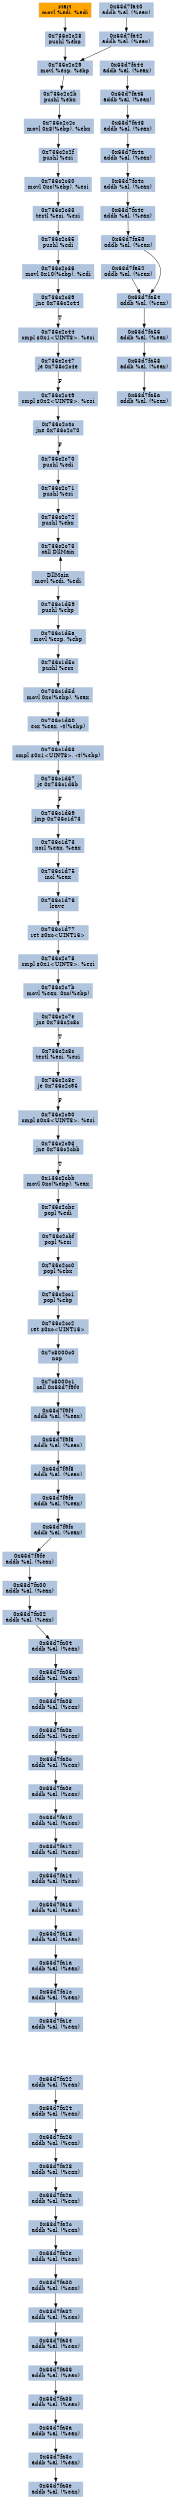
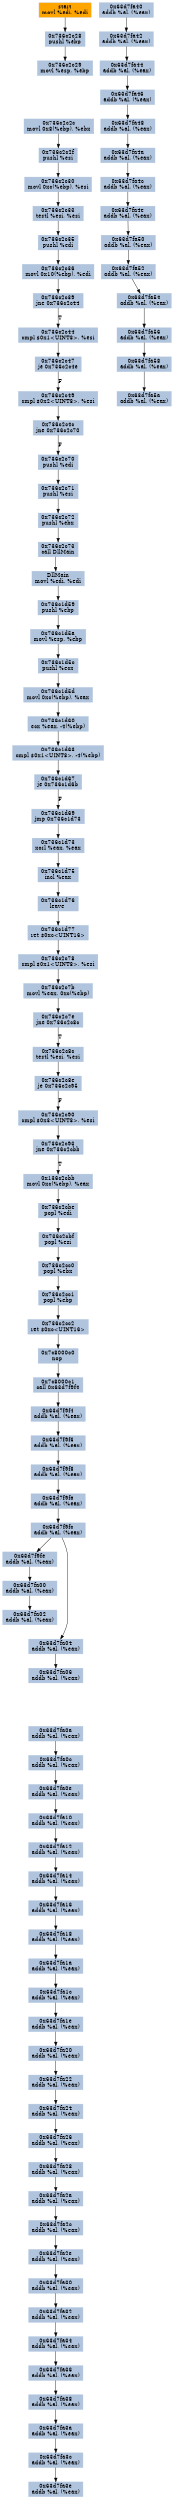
edge "0x63d7fa42 addb %al, (%eax)" -> "0x736c2c29 movl %esp, %ebp": now "0x63d7fa42 addb %al, (%eax)" -> "0x63d7fa44 addb %al, (%eax)"
node "0x736c2c2b pushl %ebx": removed
edge "0x63d7fa50 addb %al, (%eax)" -> "0x63d7fa54 addb %al, (%eax)": now "0x63d7fa50 addb %al, (%eax)" -> "0x63d7fa52 addb %al, (%eax)"
edge "DllMain movl %edi, %edi" -> "0x736c2c73 call DllMain": reversed
edge "0x63d7fa02 addb %al, (%eax)" -> "0x63d7fa04 addb %al, (%eax)": now "0x63d7f9fc addb %al, (%eax)" -> "0x63d7fa04 addb %al, (%eax)"
node "0x63d7fa08 addb %al, (%eax)": removed
node "0x63d7fa20 addb %al, (%eax)": added
